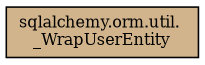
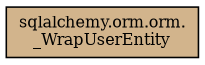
node "sqlalchemy.orm.util. _WrapUserEntity": label "sqlalchemy.orm.util. _WrapUserEntity" -> "sqlalchemy.orm.orm. _WrapUserEntity"
